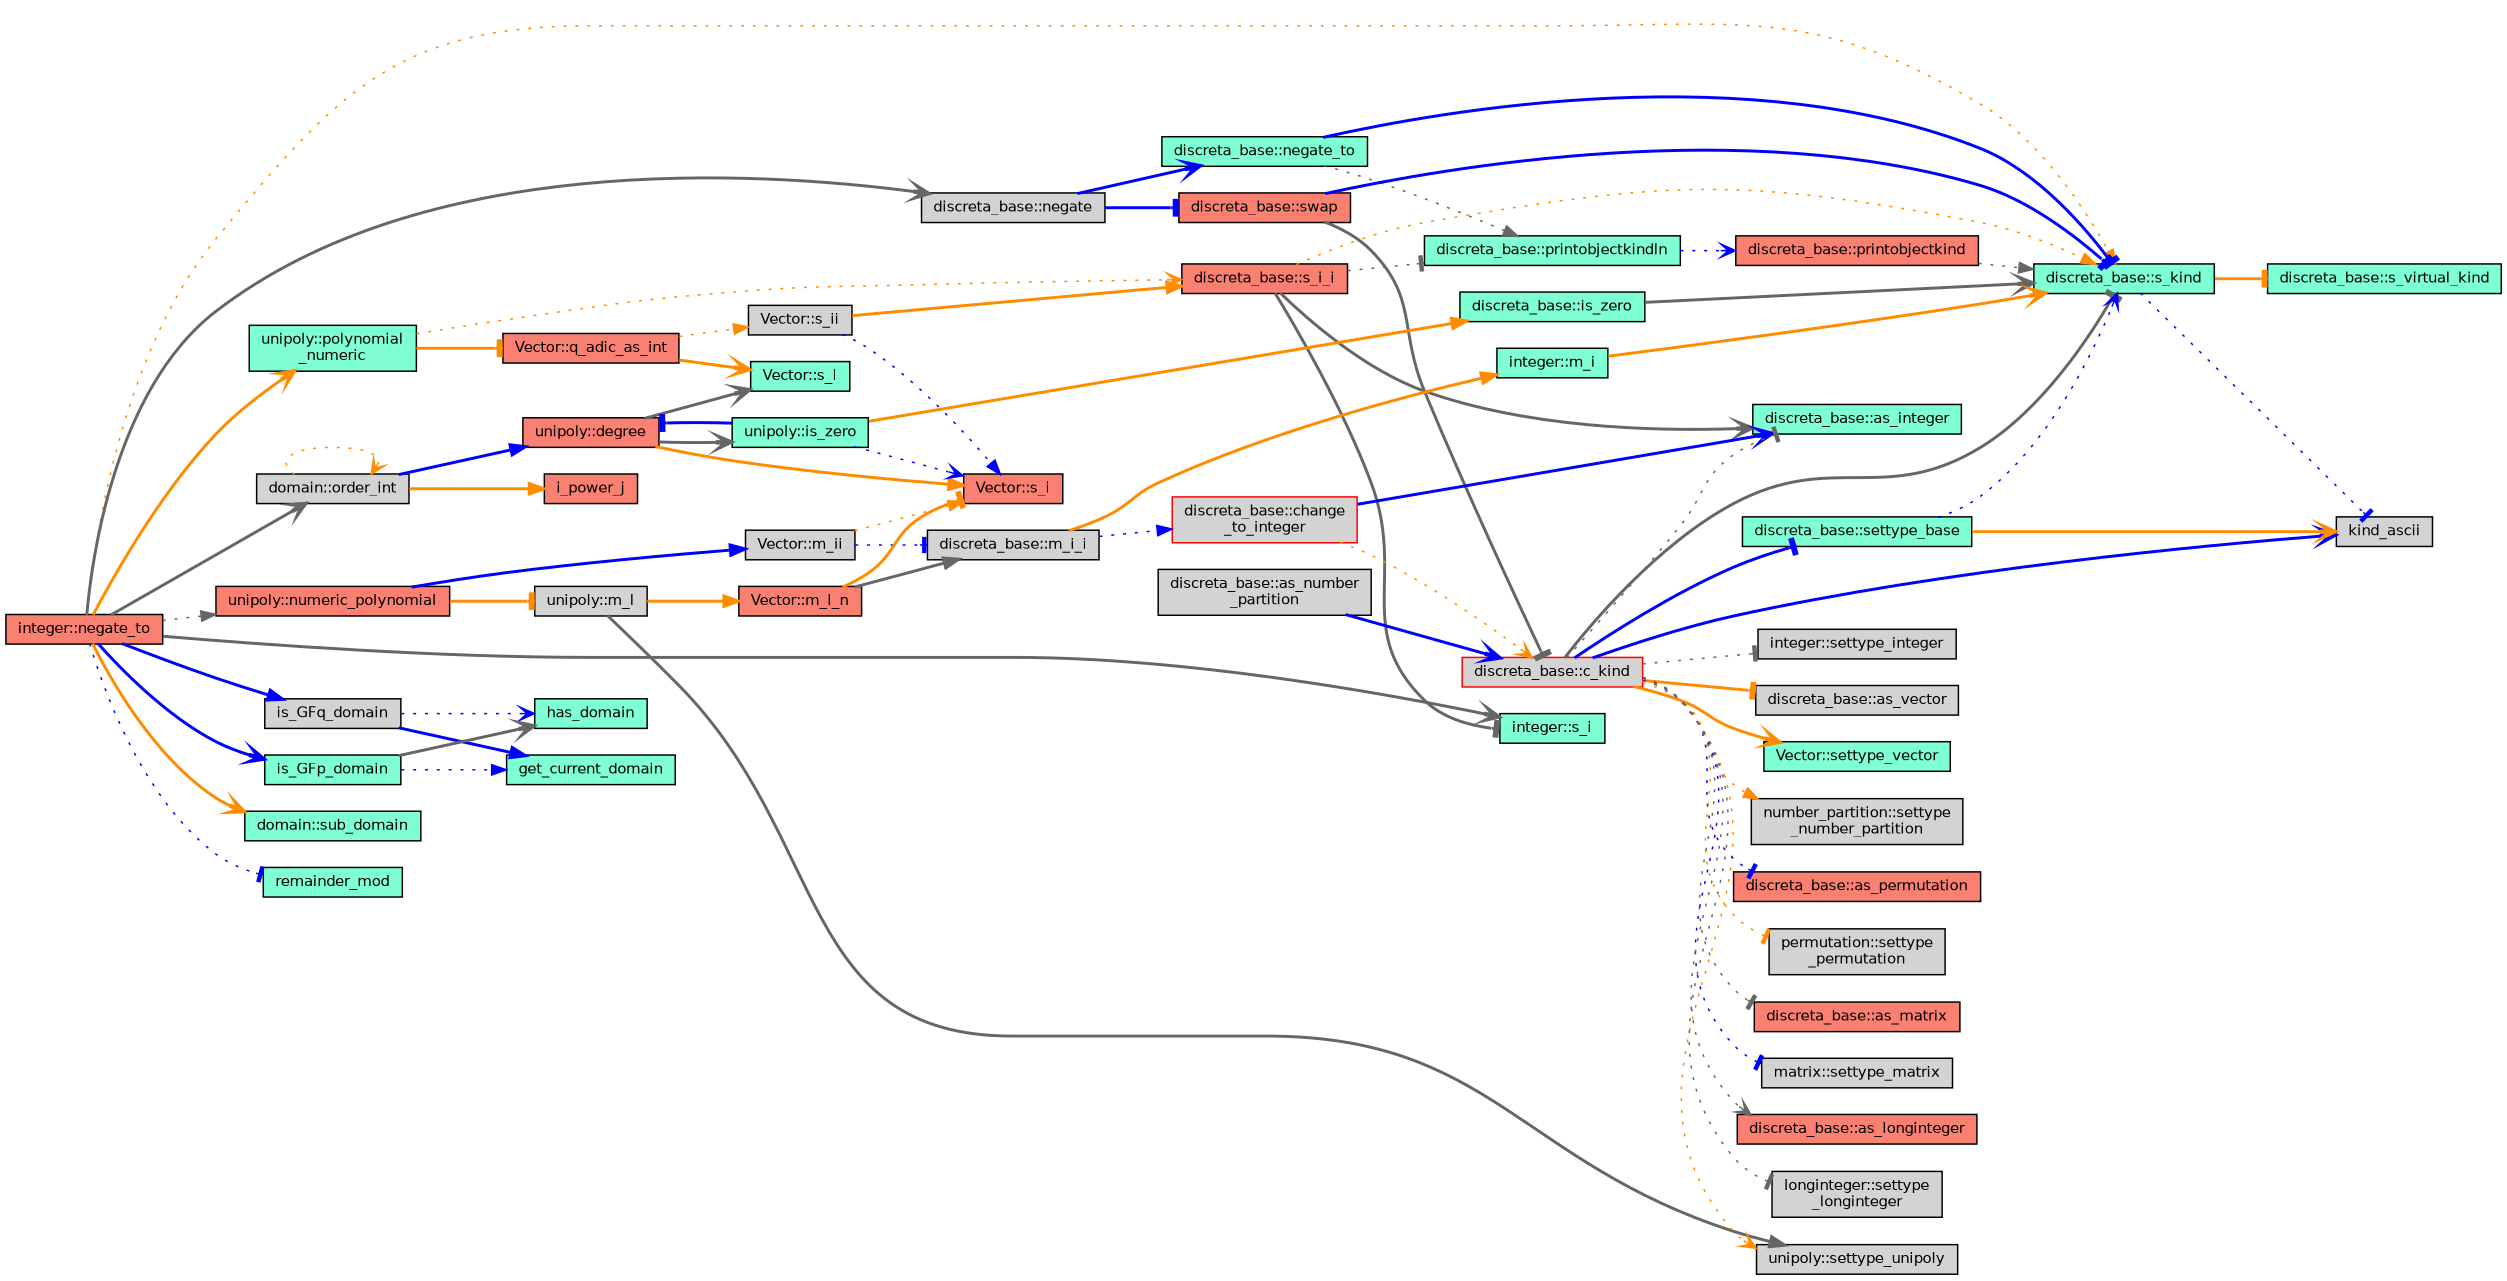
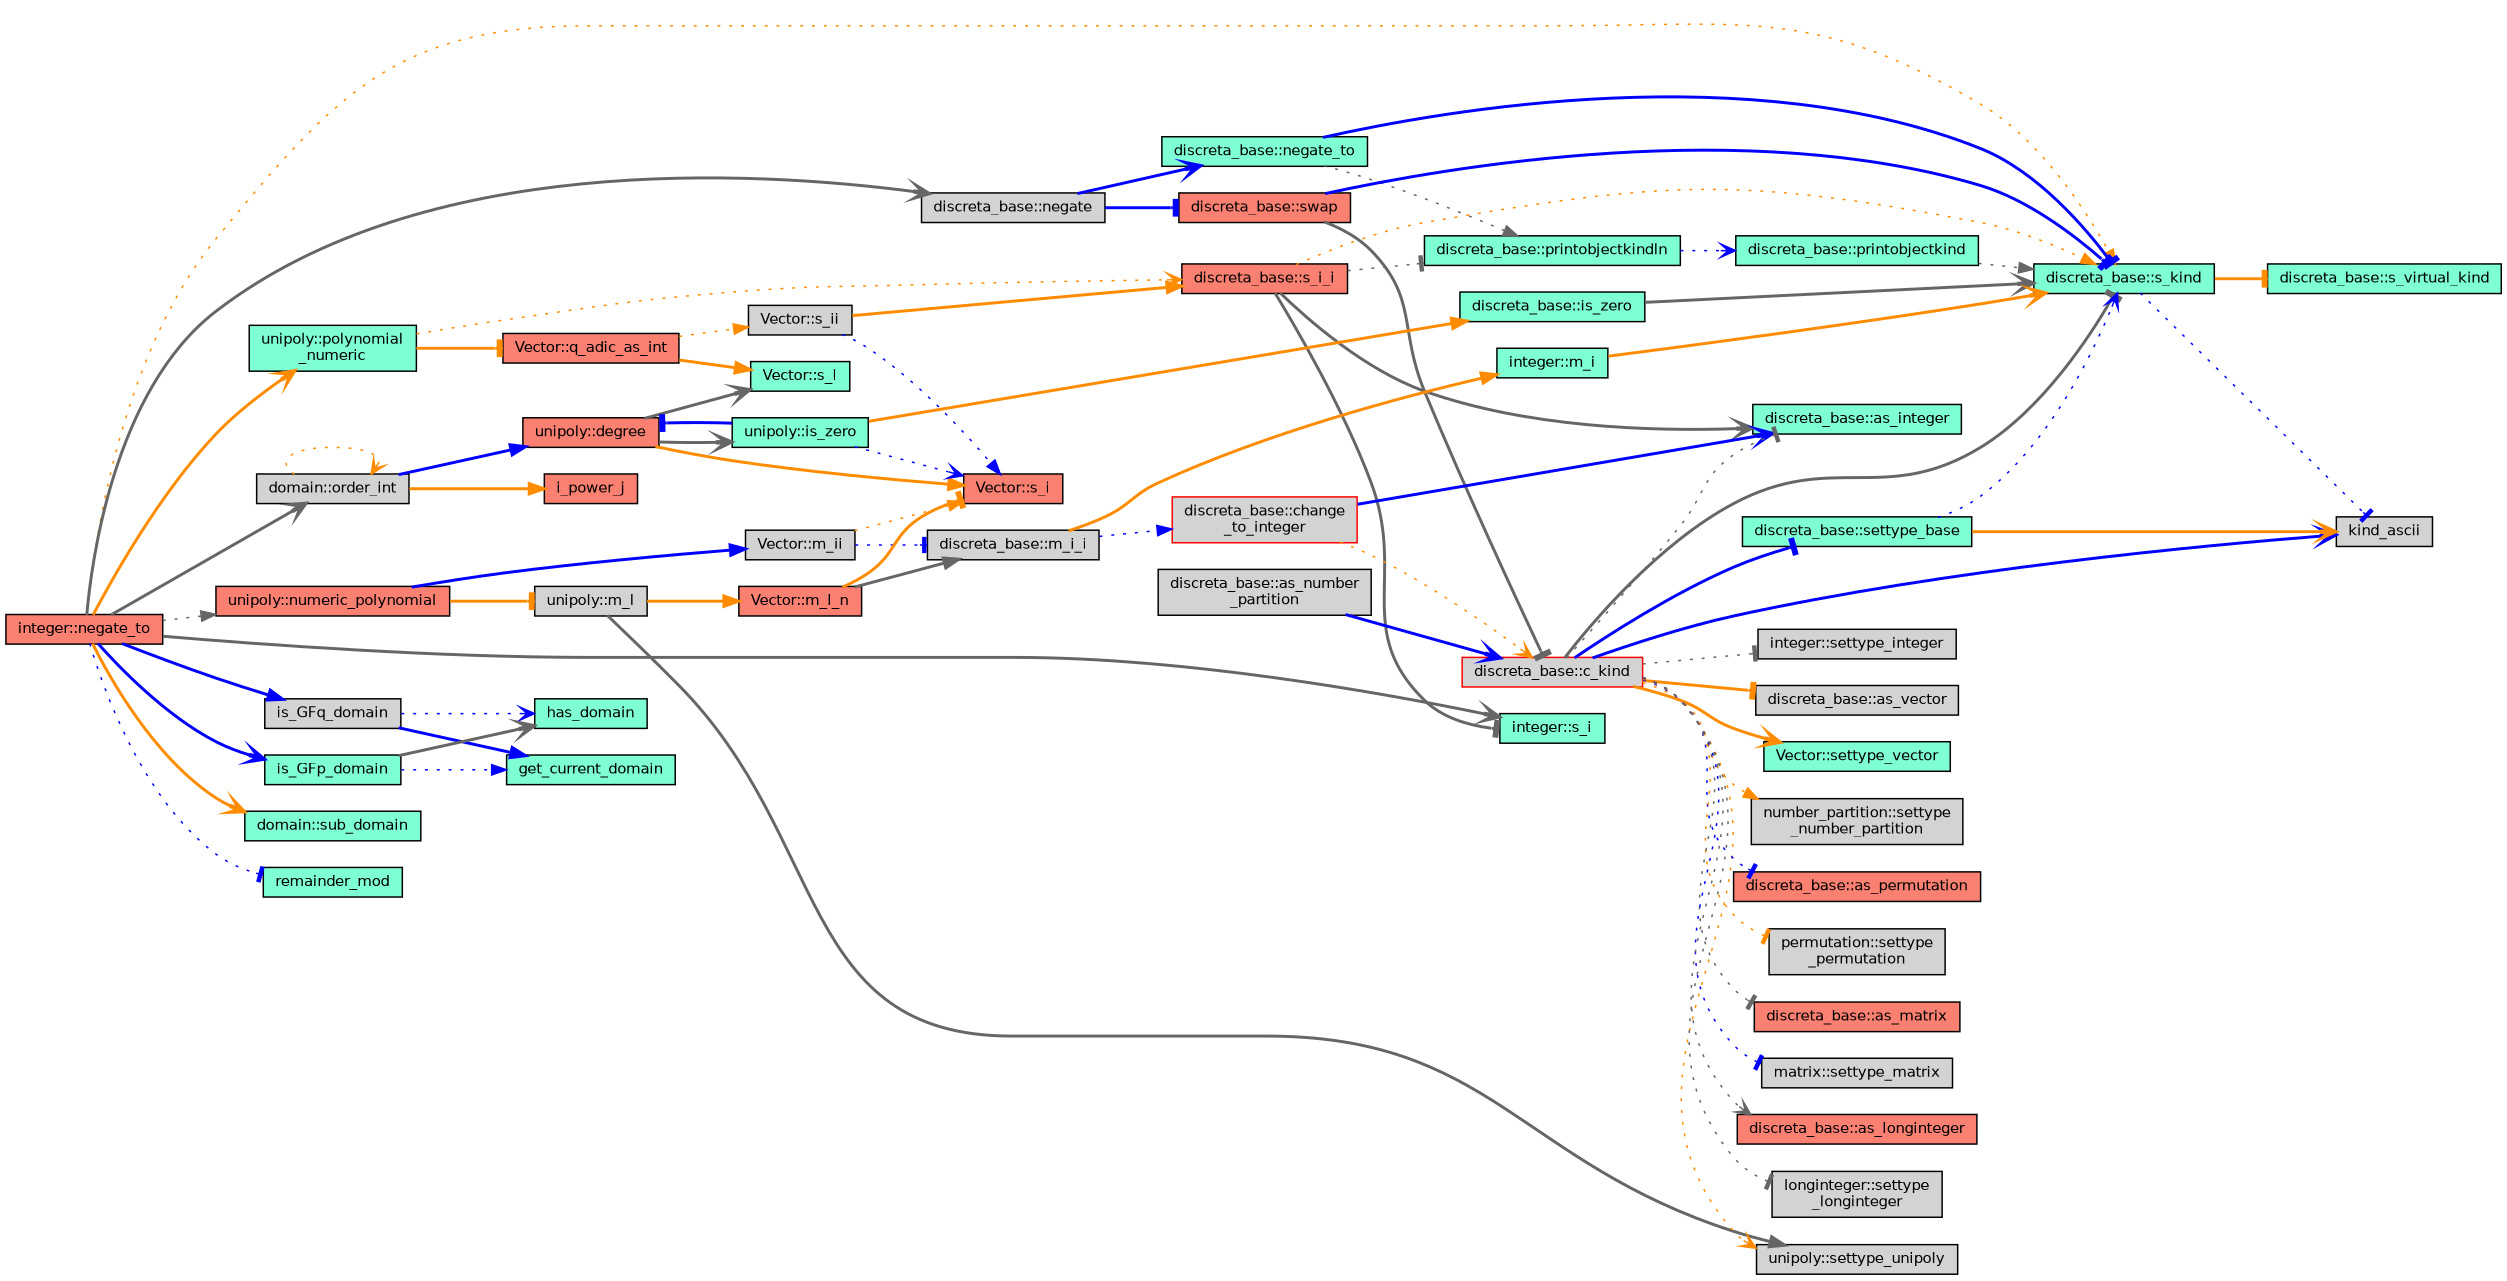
node "discreta_base::printobjectkind": fillcolor salmon -> aquamarine
edge "Vector::q_adic_as_int" -> "Vector::s_l": arrowhead vee -> normal
